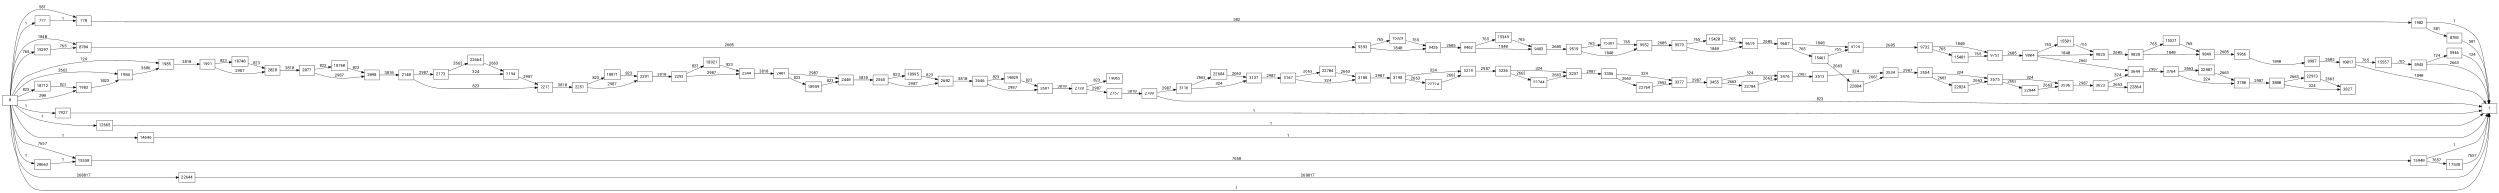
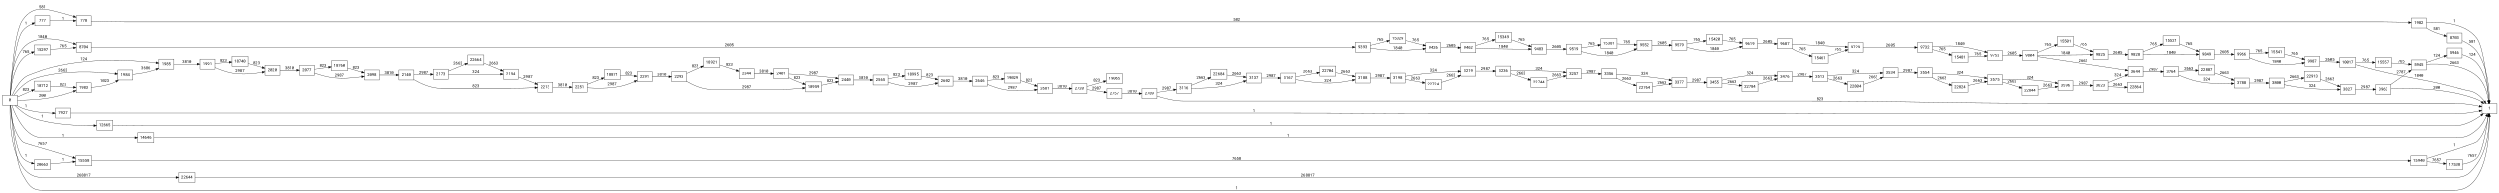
node "15541": added
edge "15461" -> "22804": now "3513" -> "22804"
edge "2293" -> "2344": now "2293" -> "18959"
node "3963": added
